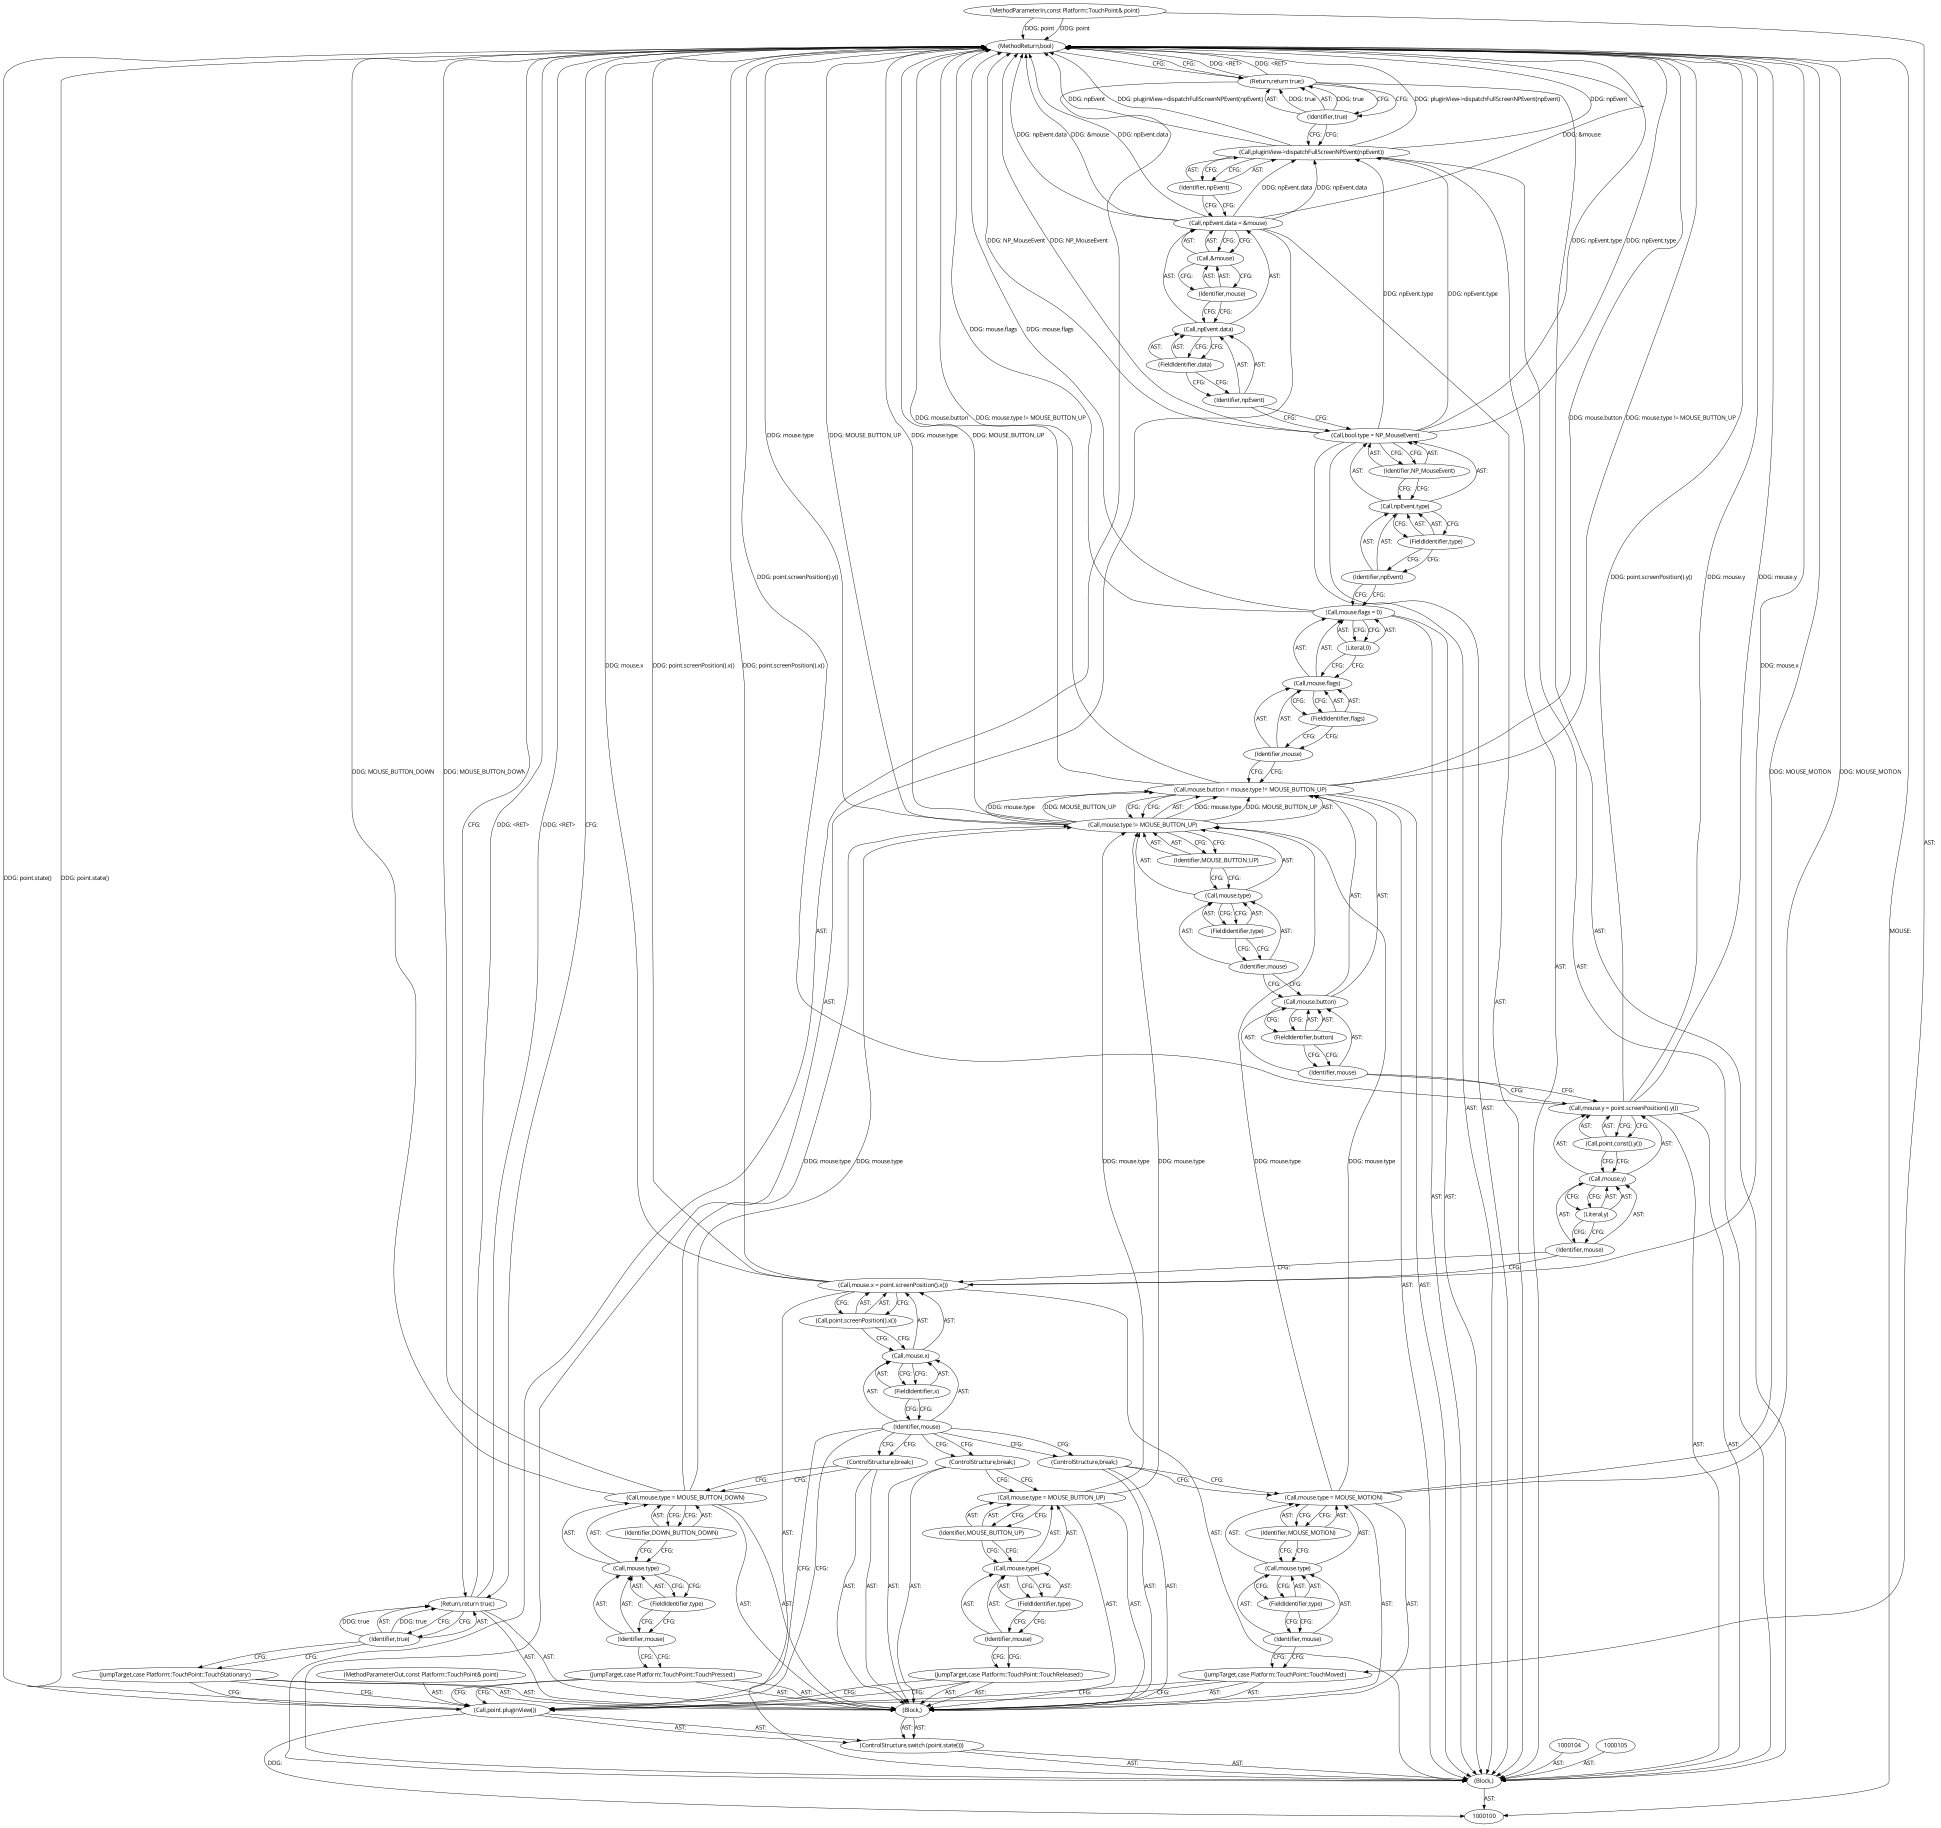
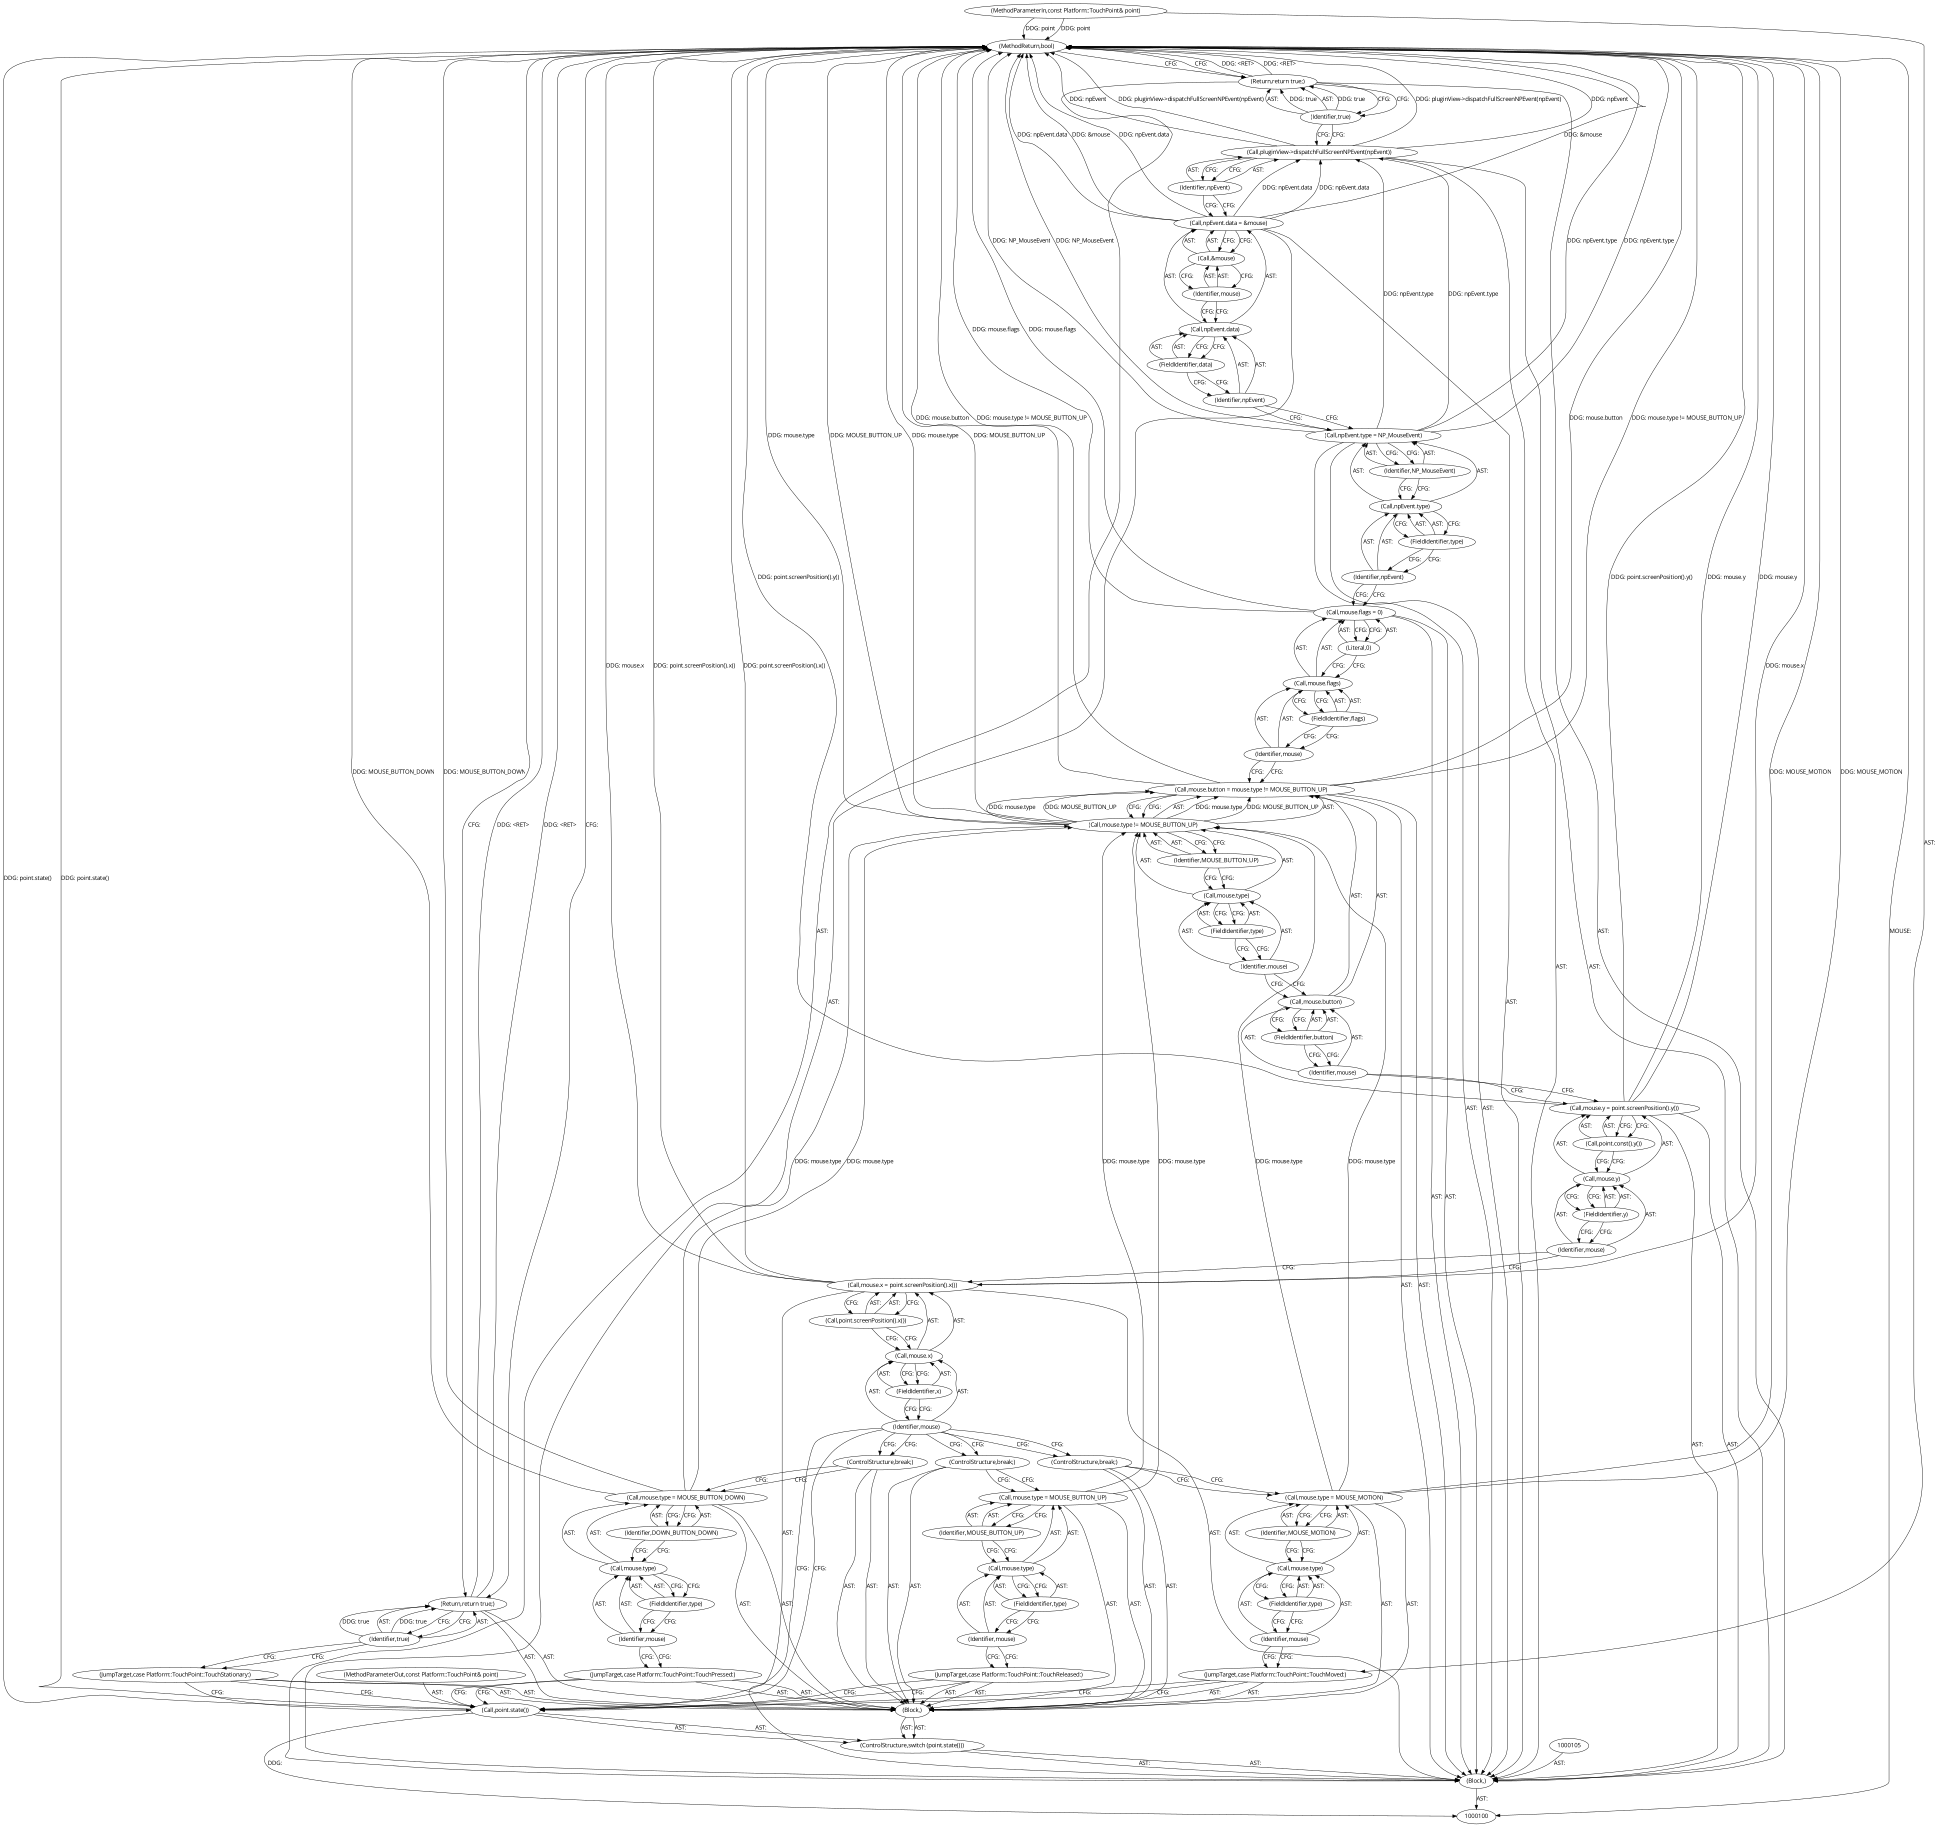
node "(Call,bool.type = NP_MouseEvent)": label "(Call,bool.type = NP_MouseEvent)" -> "(Call,npEvent.type = NP_MouseEvent)"
node "(Literal,y)": label "(Literal,y)" -> "(FieldIdentifier,y)"
node "(Call,point.pluginView())": label "(Call,point.pluginView())" -> "(Call,point.state())"
node "1000104": removed
